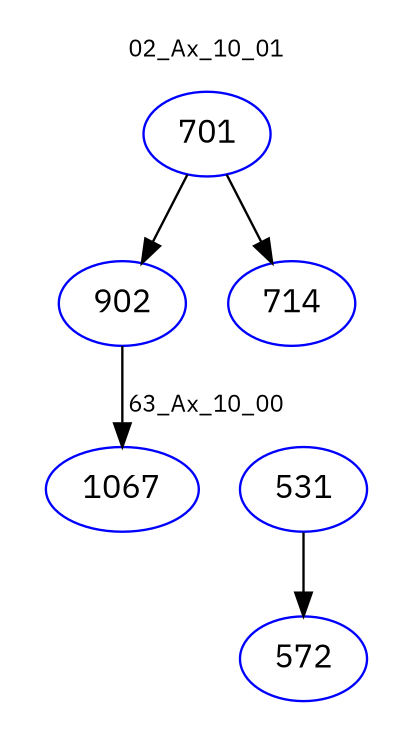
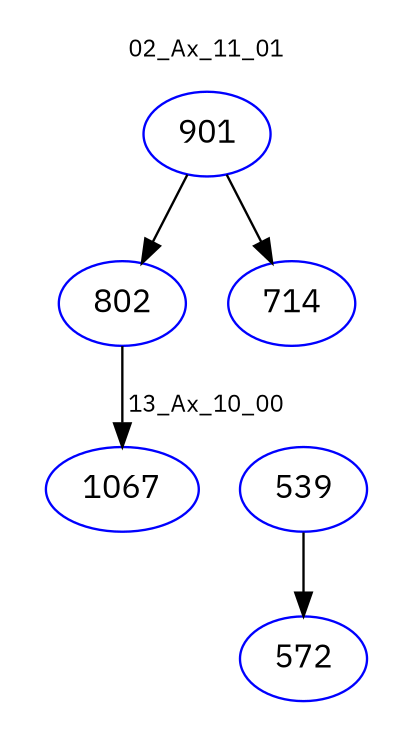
cluster "02_Ax_10_01": label "02_Ax_10_01" -> "02_Ax_11_01"
node "701": label "701" -> "901"
node "902": label "902" -> "802"
cluster "63_Ax_10_00": label "63_Ax_10_00" -> "13_Ax_10_00"
node "531": label "531" -> "539"
